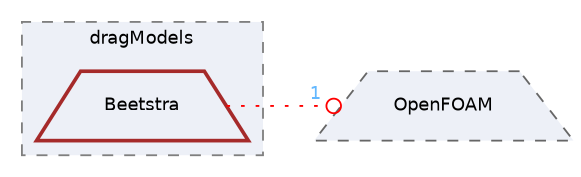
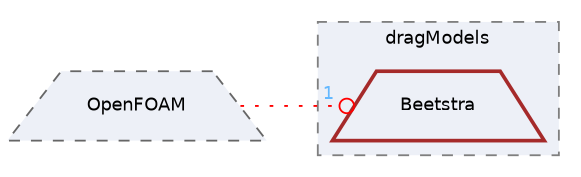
edge "Beetstra" -> "OpenFOAM": reversed
